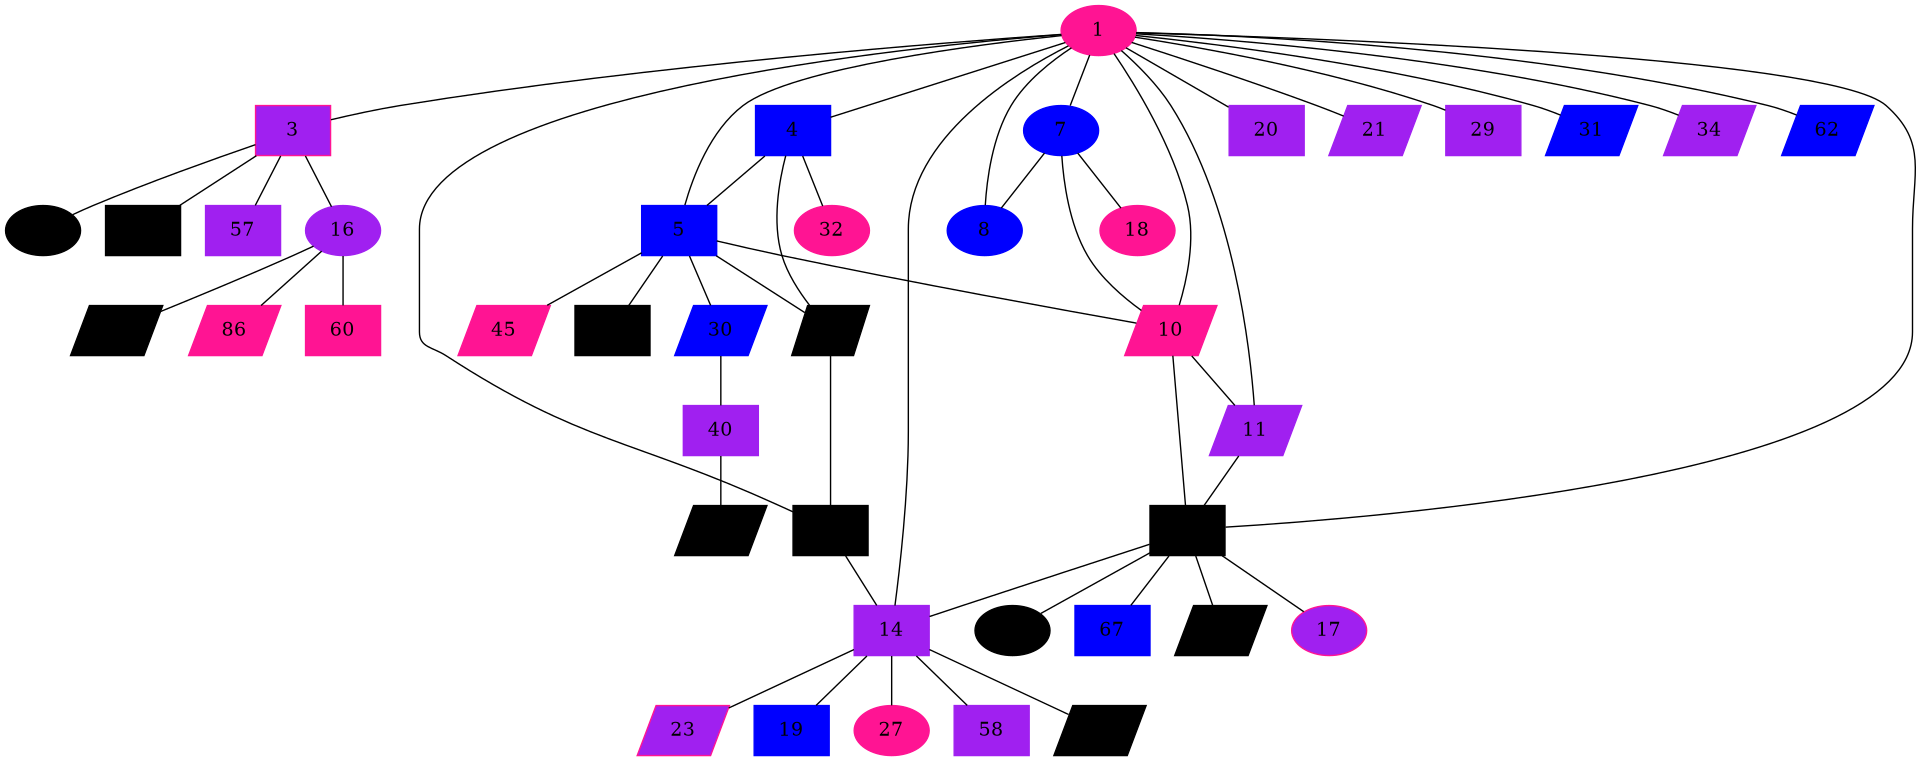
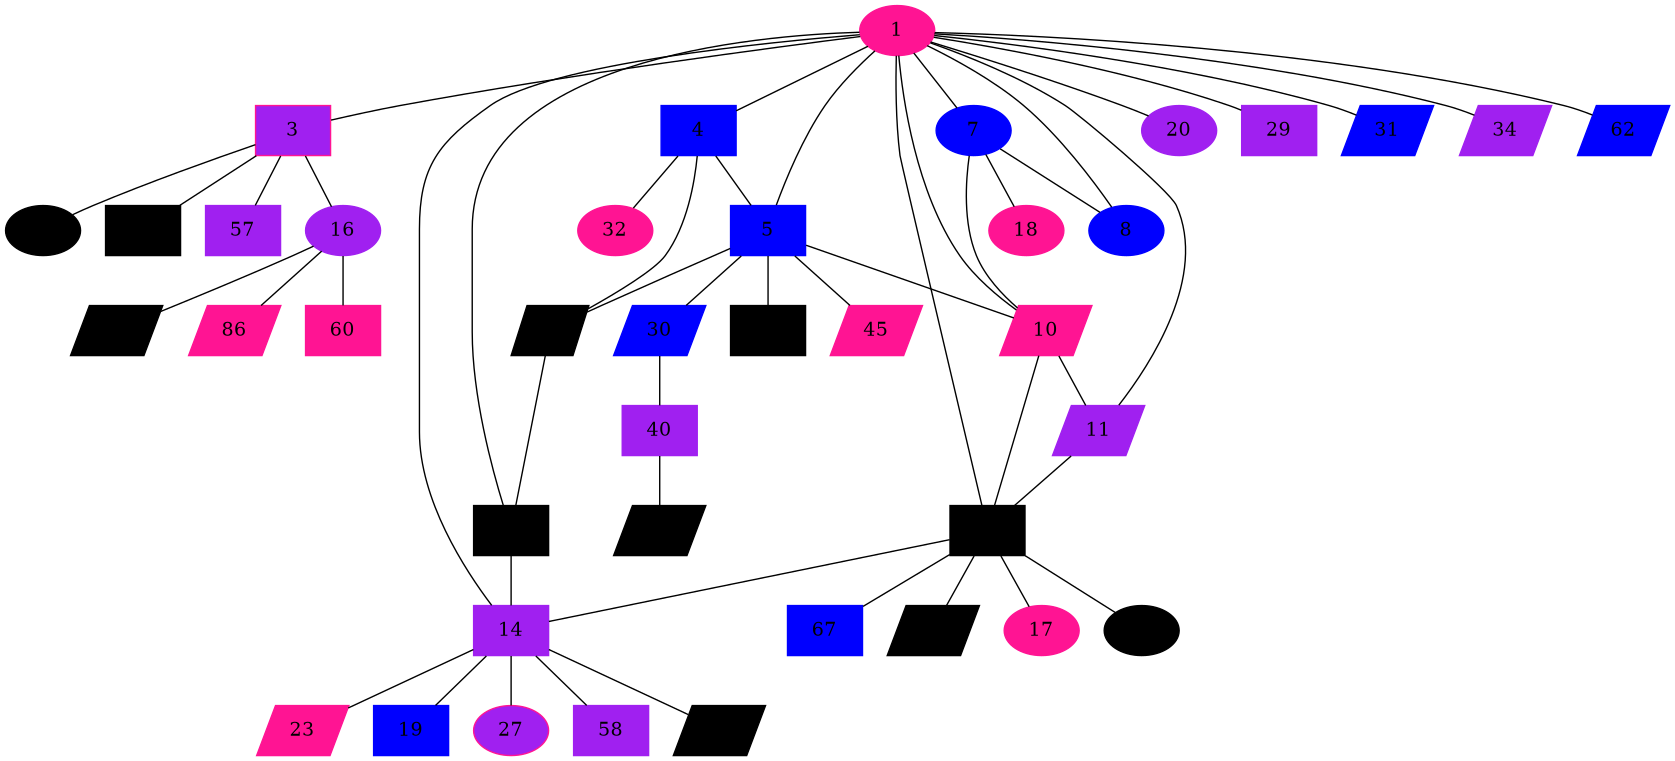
node "20": shape box -> ellipse
node "21": removed
node "17": fillcolor purple -> deeppink
node "23": fillcolor purple -> deeppink
node "27": fillcolor deeppink -> purple
